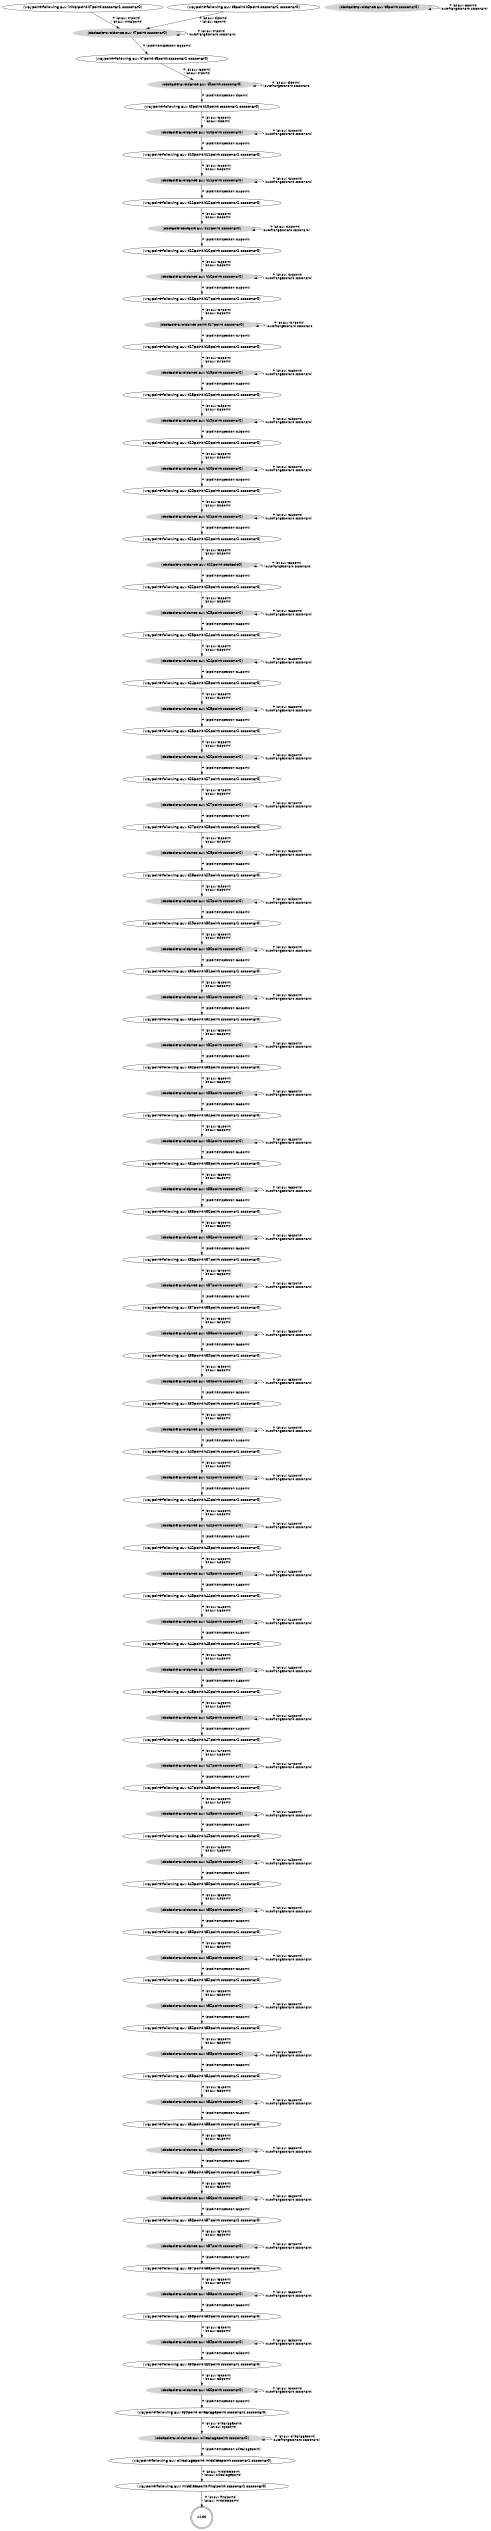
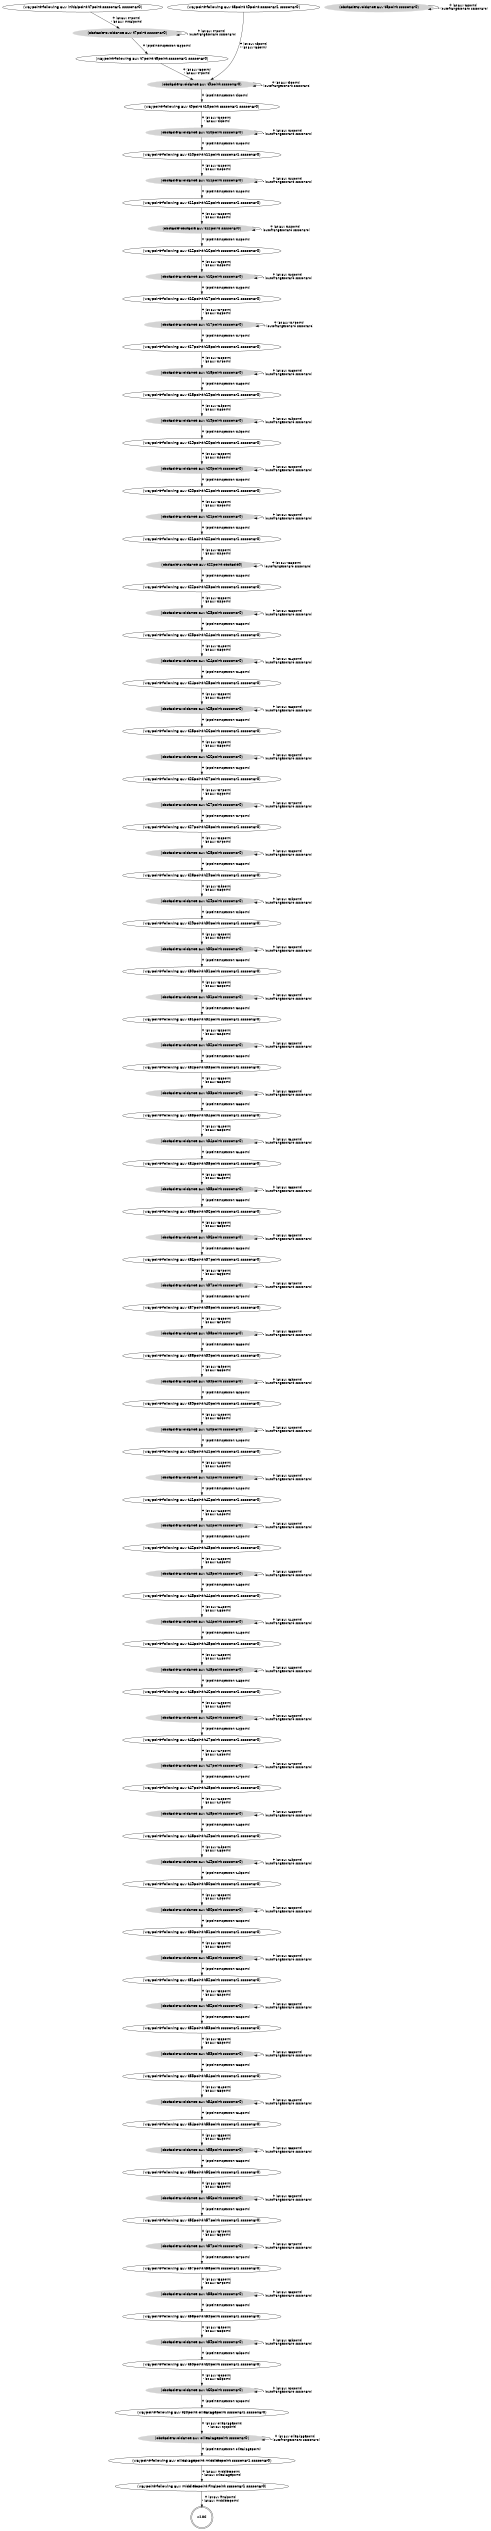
edge "(waypoint-following auv t8point t9point ssssonar1 ssssonar0)" -> "(obstacle-avoidance auv t7point ssssonar0)": now "(waypoint-following auv t8point t9point ssssonar1 ssssonar0)" -> "(obstacle-avoidance auv t9point ssssonar0)"
node "(obstacle-avoidance point t17point ssssonar0)": label "(obstacle-avoidance point t17point ssssonar0)" -> "(obstacle-avoidance auv t17point ssssonar0)"
